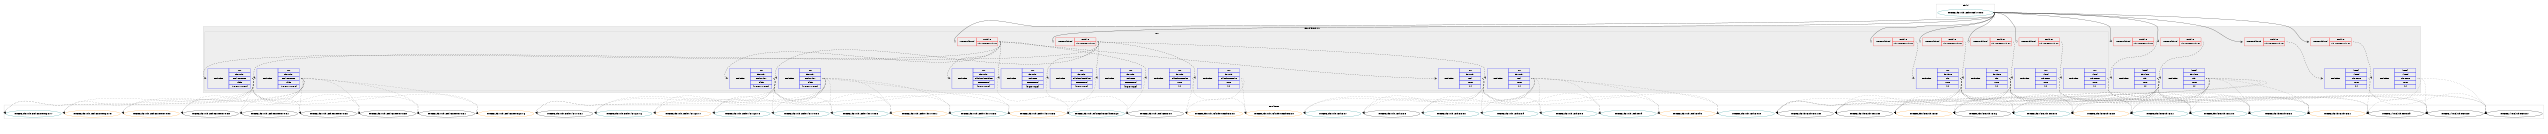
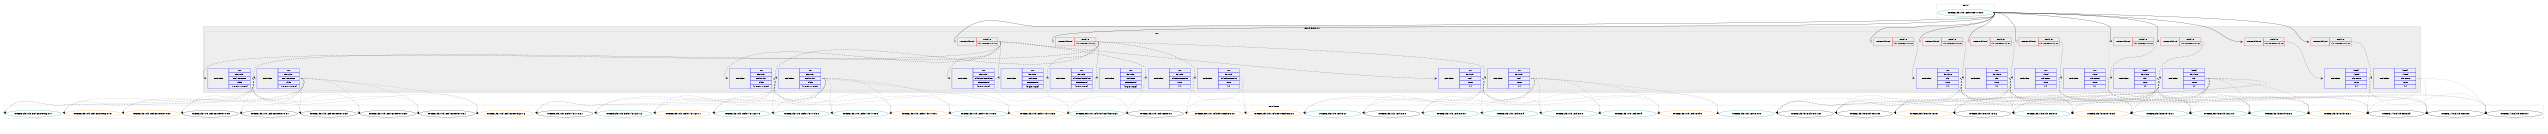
node "portage://dev-ruby/rails-testing-sanitizer-1.6.0": label "portage://dev-ruby/rails-testing-sanitizer-1.6.0" -> "portage://dev-ruby/rails-html-sanitizer-1.6.0"
